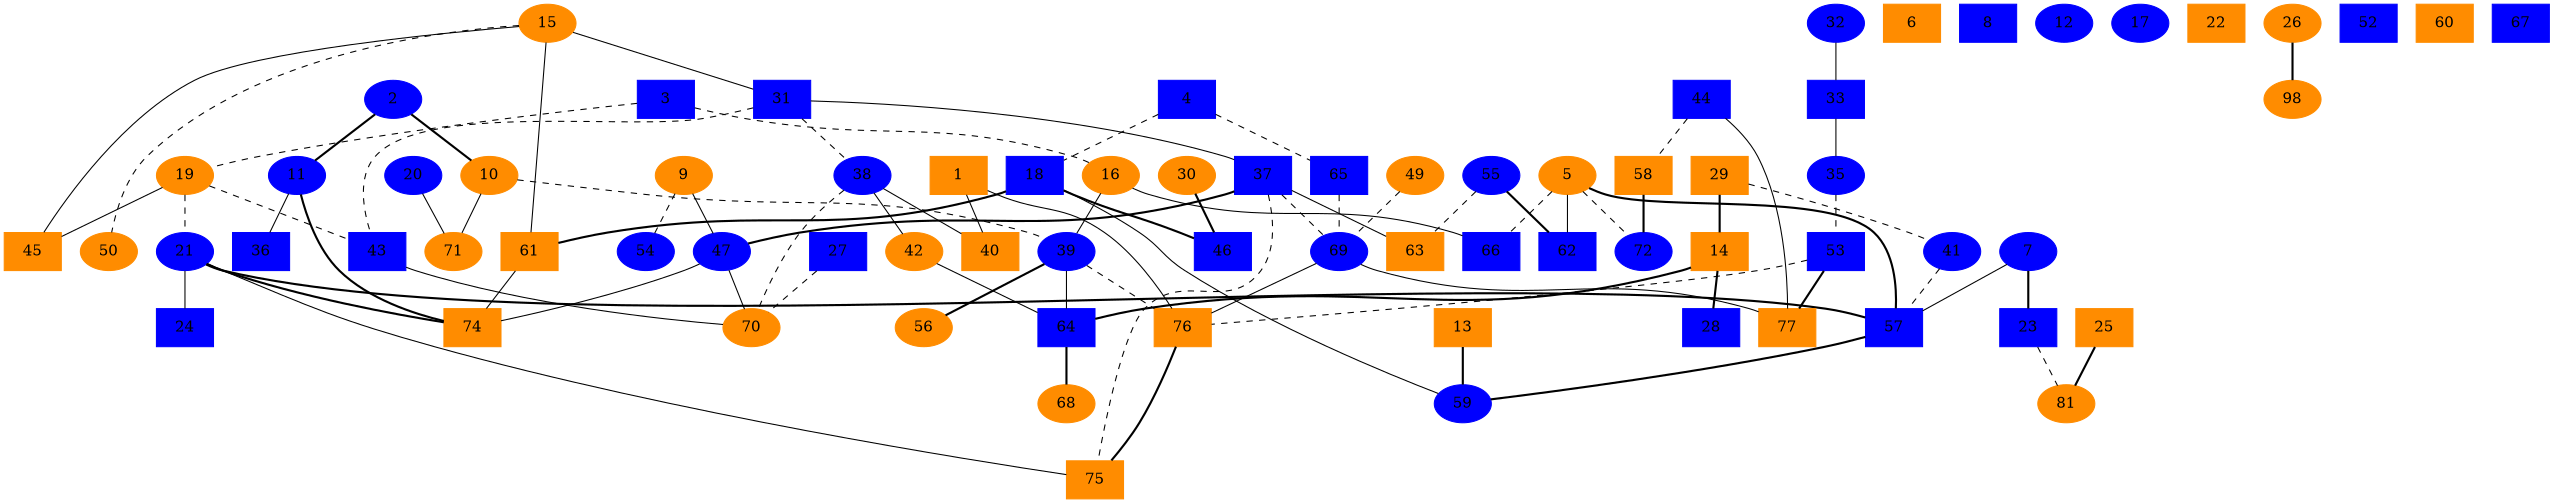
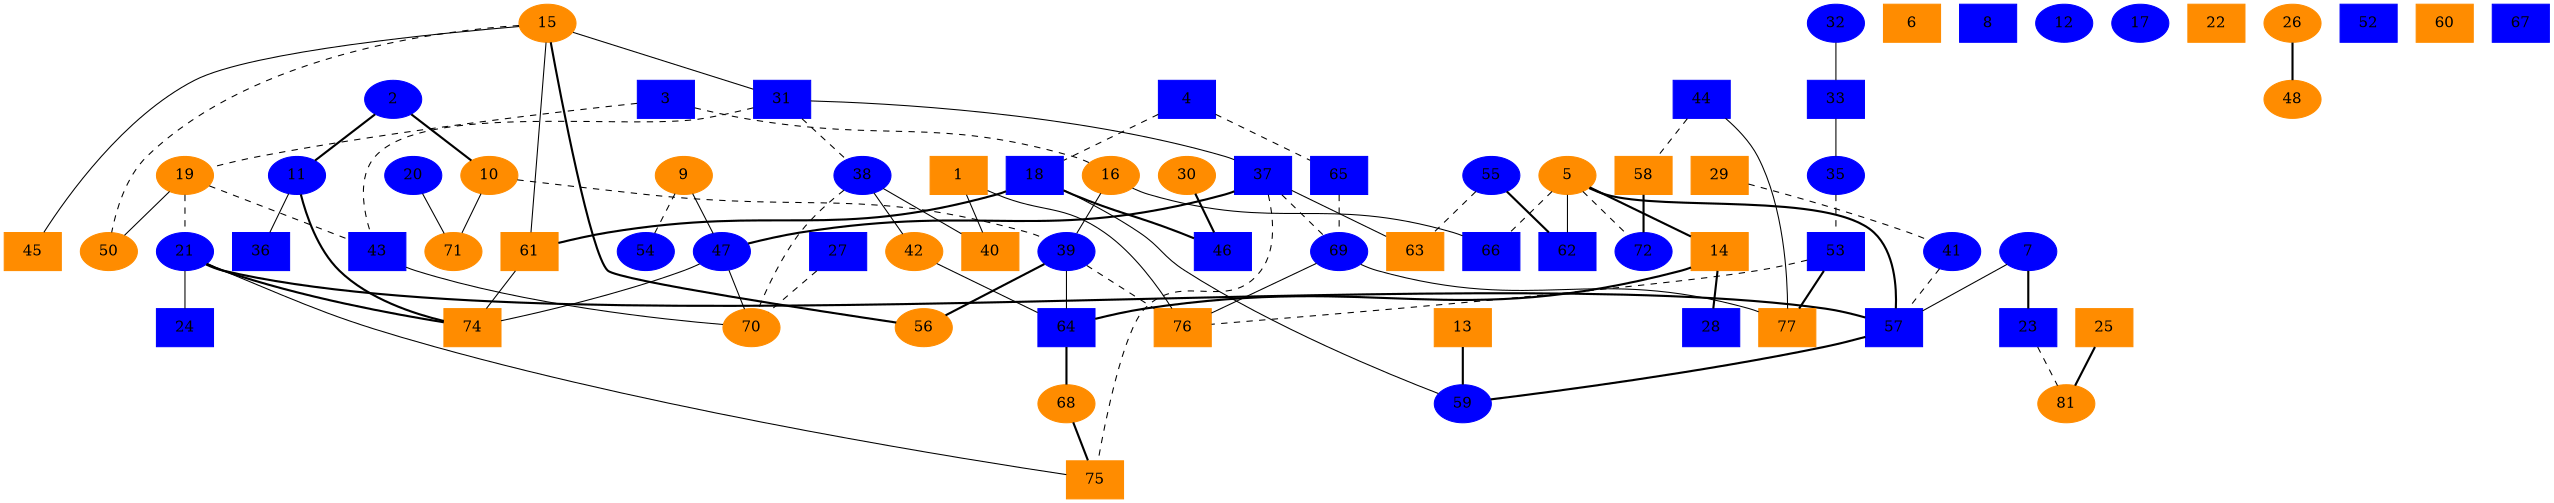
node "98": label "98" -> "48"
node "49": removed
edge "19" -- "45": now "19" -- "50"
edge "29" -- "14": now "5" -- "14"
edge "15" -- "56": added
edge "76" -- "75": now "68" -- "75"
